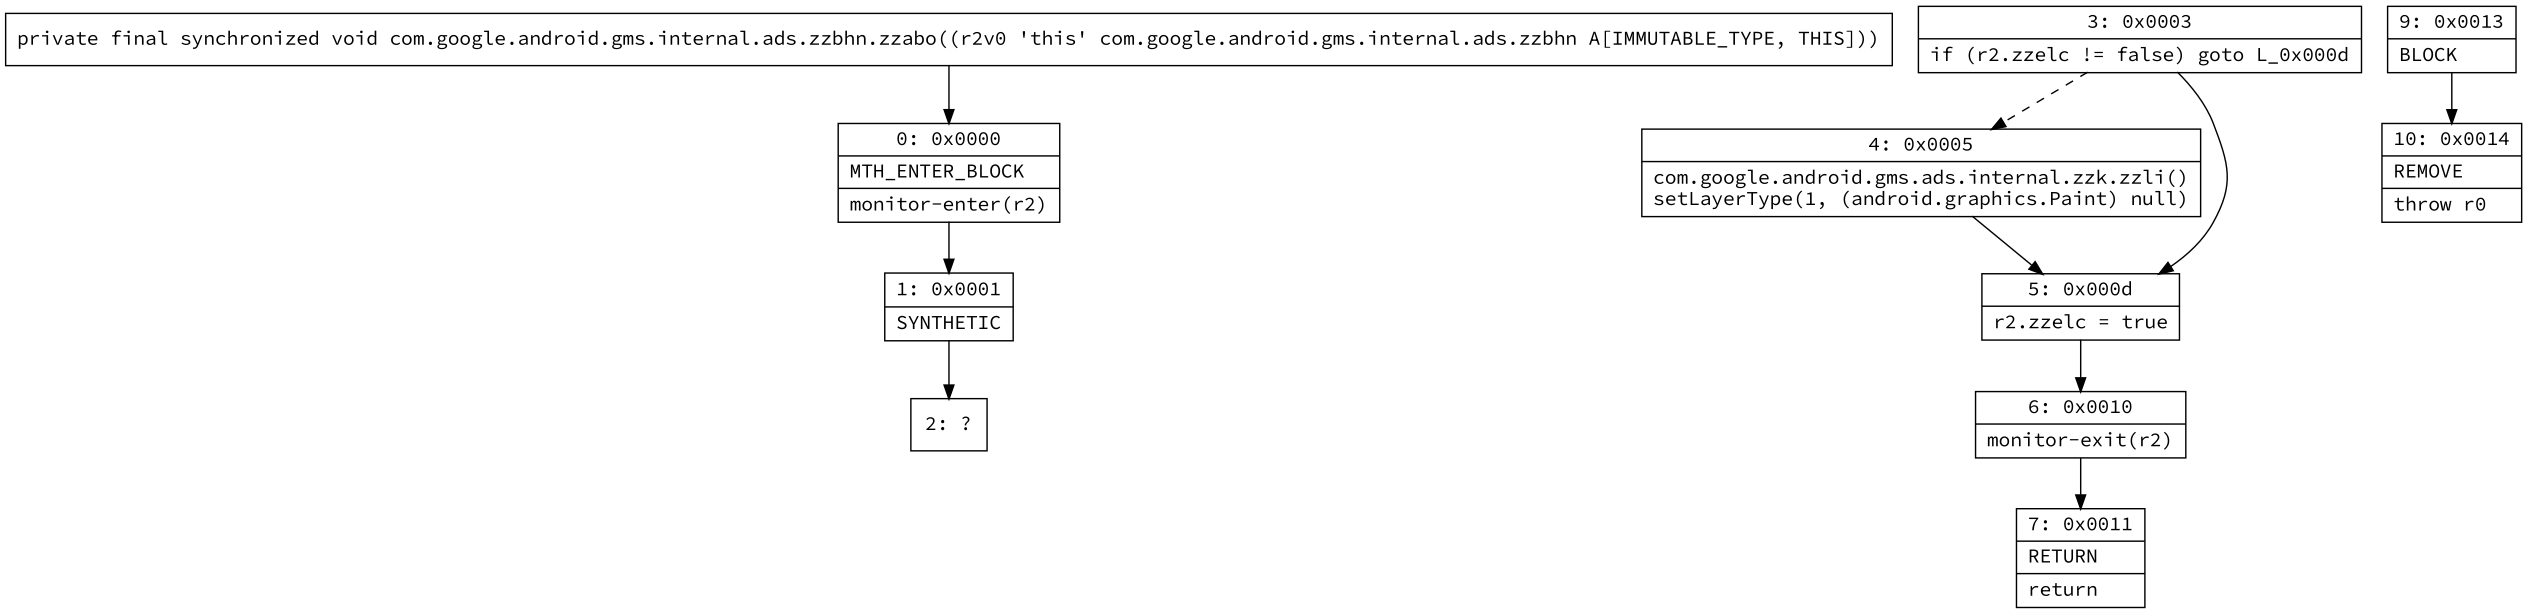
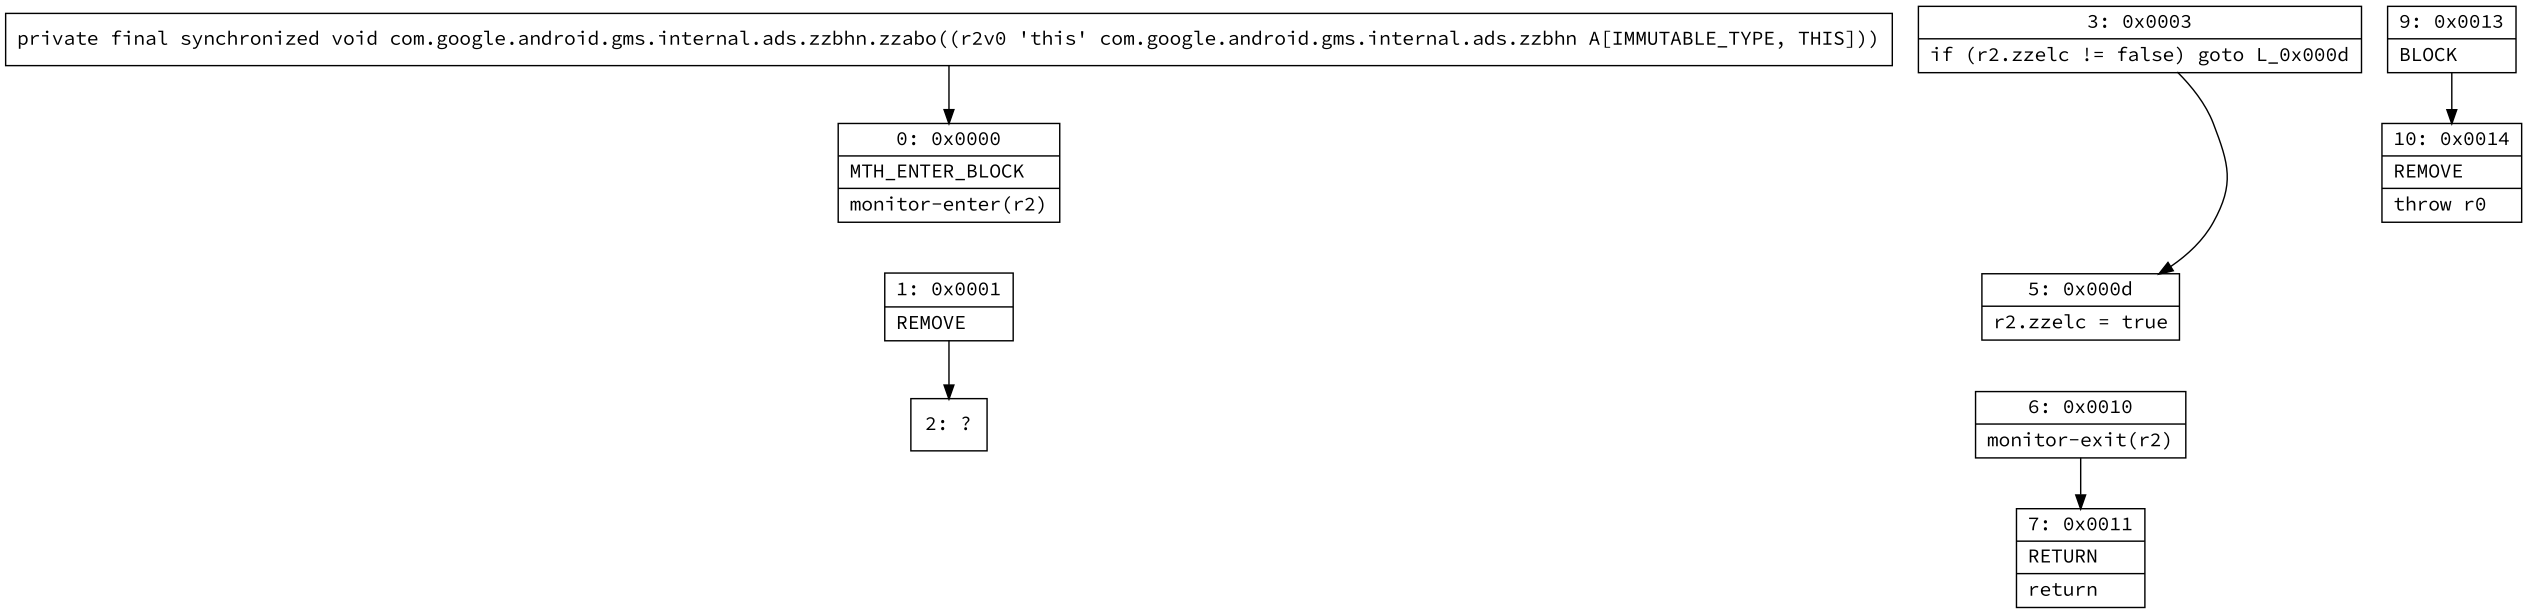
node "4: 0x0005": removed
edge "0: 0x0000" -> "1: 0x0001": removed
node "1: 0x0001": text "SYNTHETIC" -> "REMOVE"
edge "5: 0x000d" -> "6: 0x0010": removed
